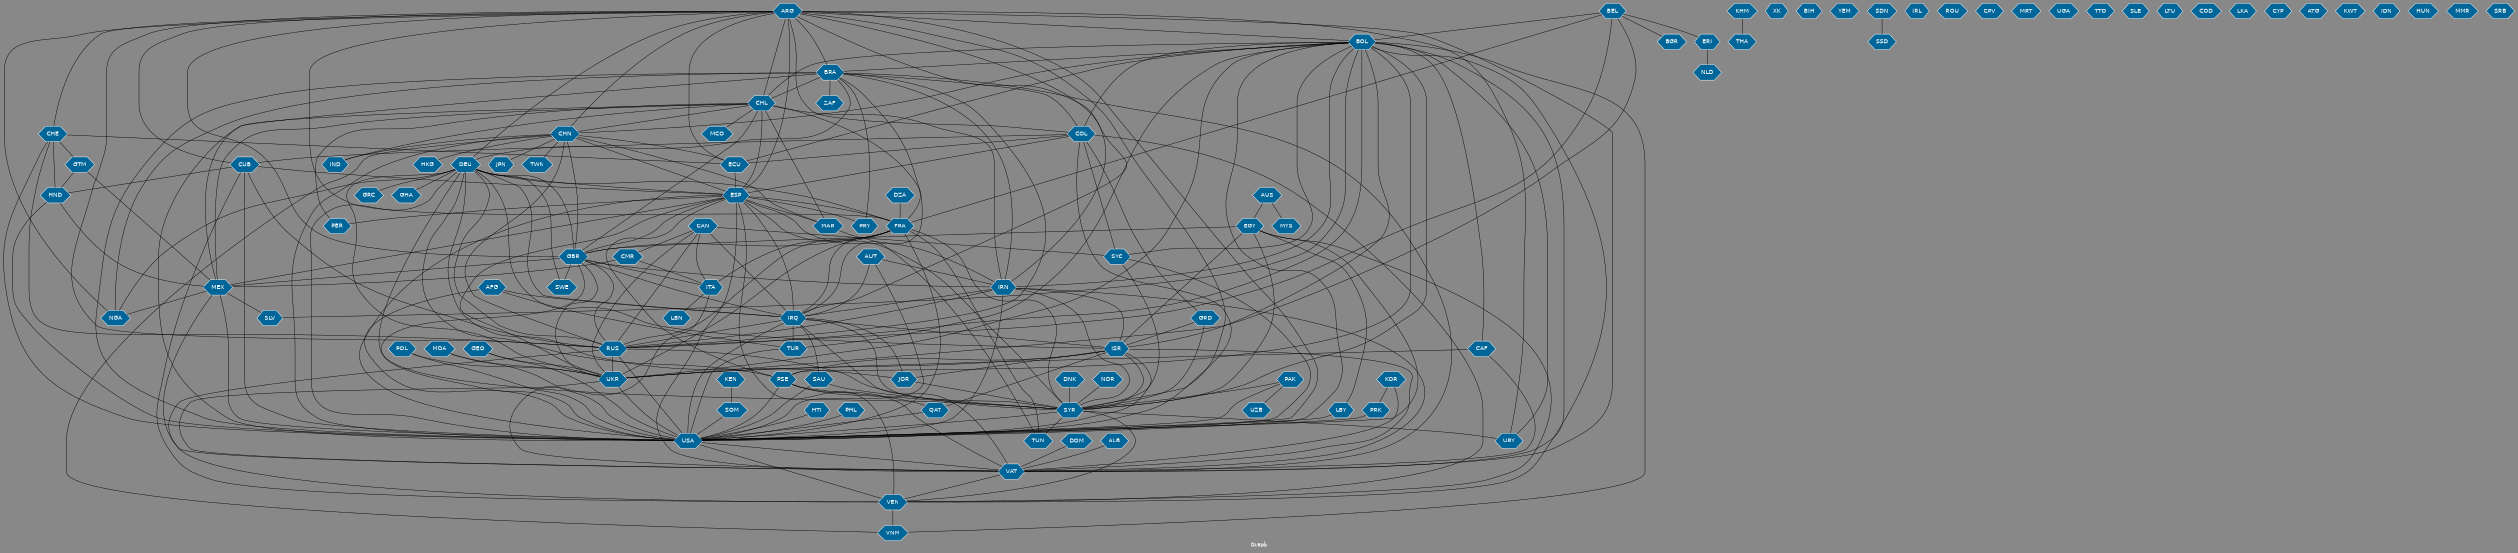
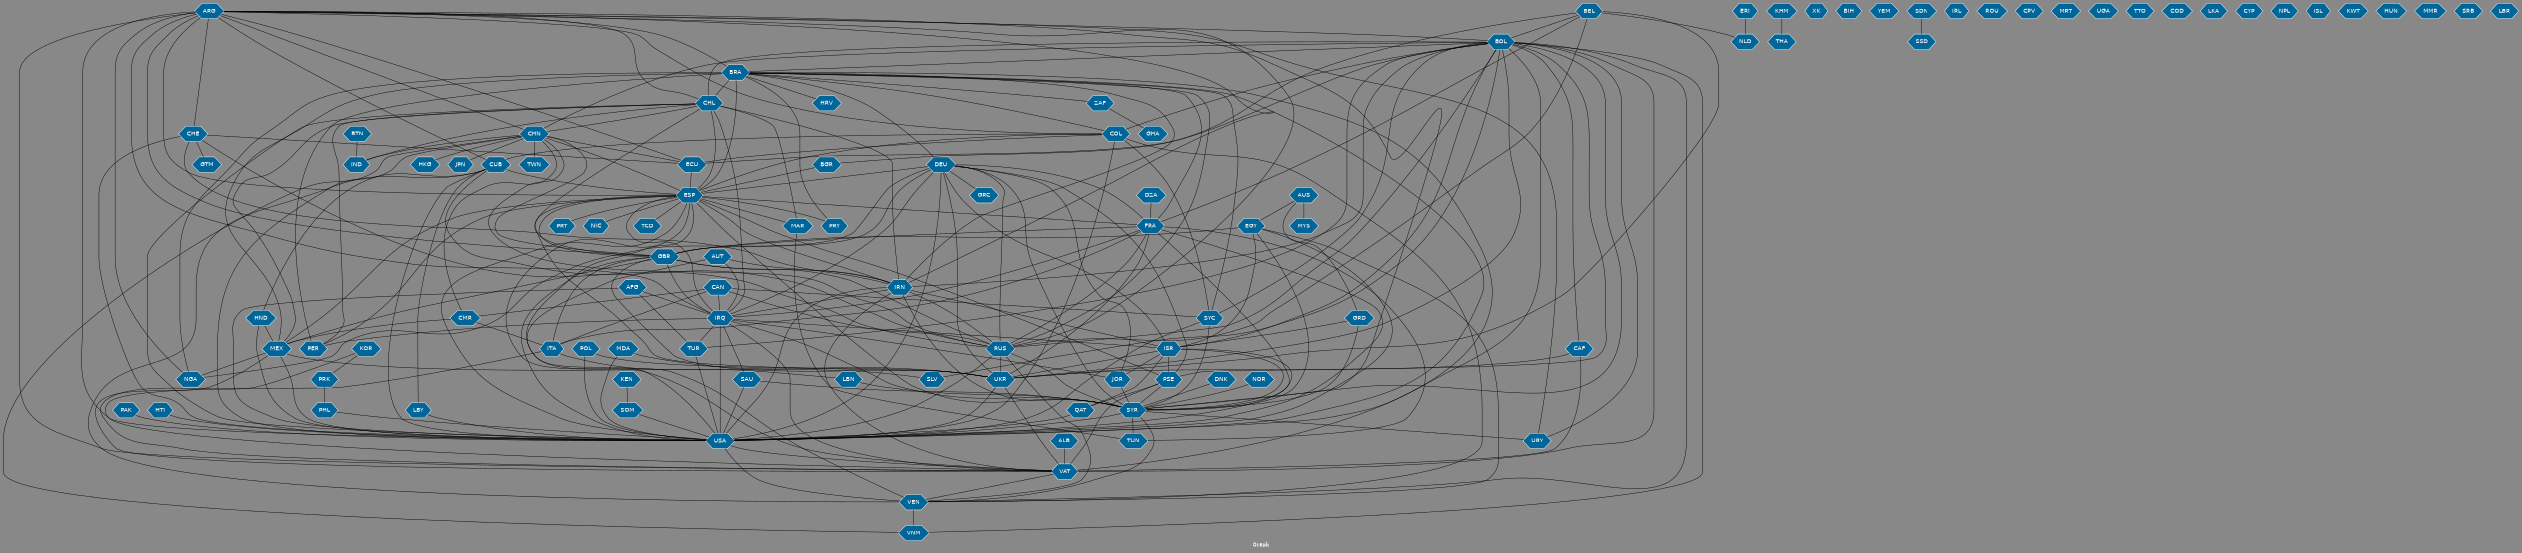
node "SLE": removed
node "LTU": removed
node "NPL": added
node "ATG": removed
node "ISL": added
node "IDN": removed
node "LBR": added
edge "BEL" -- "ERI": now "BEL" -- "NLD"
edge "ARG" -- "DEU": removed
edge "BRA" -- "PER": added
node "HRV": added
edge "BRA" -- "SYC": added
node "BTN": added
node "MCO": removed
edge "BRA" -- "ESP": added
edge "CHE" -- "HND": now "CHE" -- "IRN"
edge "CHN" -- "MAR": now "CHN" -- "CMR"
edge "DEU" -- "GHA": now "ZAF" -- "GHA"
edge "ARG" -- "FRA": removed
edge "GTM" -- "HND": removed
edge "BGR" -- "ESP": added
edge "GTM" -- "MEX": removed
node "PRT": added
node "NIC": added
node "TCD": added
edge "COL" -- "GRD": now "AUS" -- "GRD"
node "SWE": removed
edge "EGY" -- "LBY": now "CUB" -- "LBY"
edge "CAN" -- "UKR": removed
edge "IRQ" -- "RUS": now "IRQ" -- "PER"
node "GEO": removed
edge "PAK" -- "SYR": now "LBN" -- "SYR"
node "UZB": removed
edge "PSE" -- "USA": removed
edge "PRK" -- "USA": now "PRK" -- "PHL"
edge "ISR" -- "VAT": removed
node "DOM": removed
